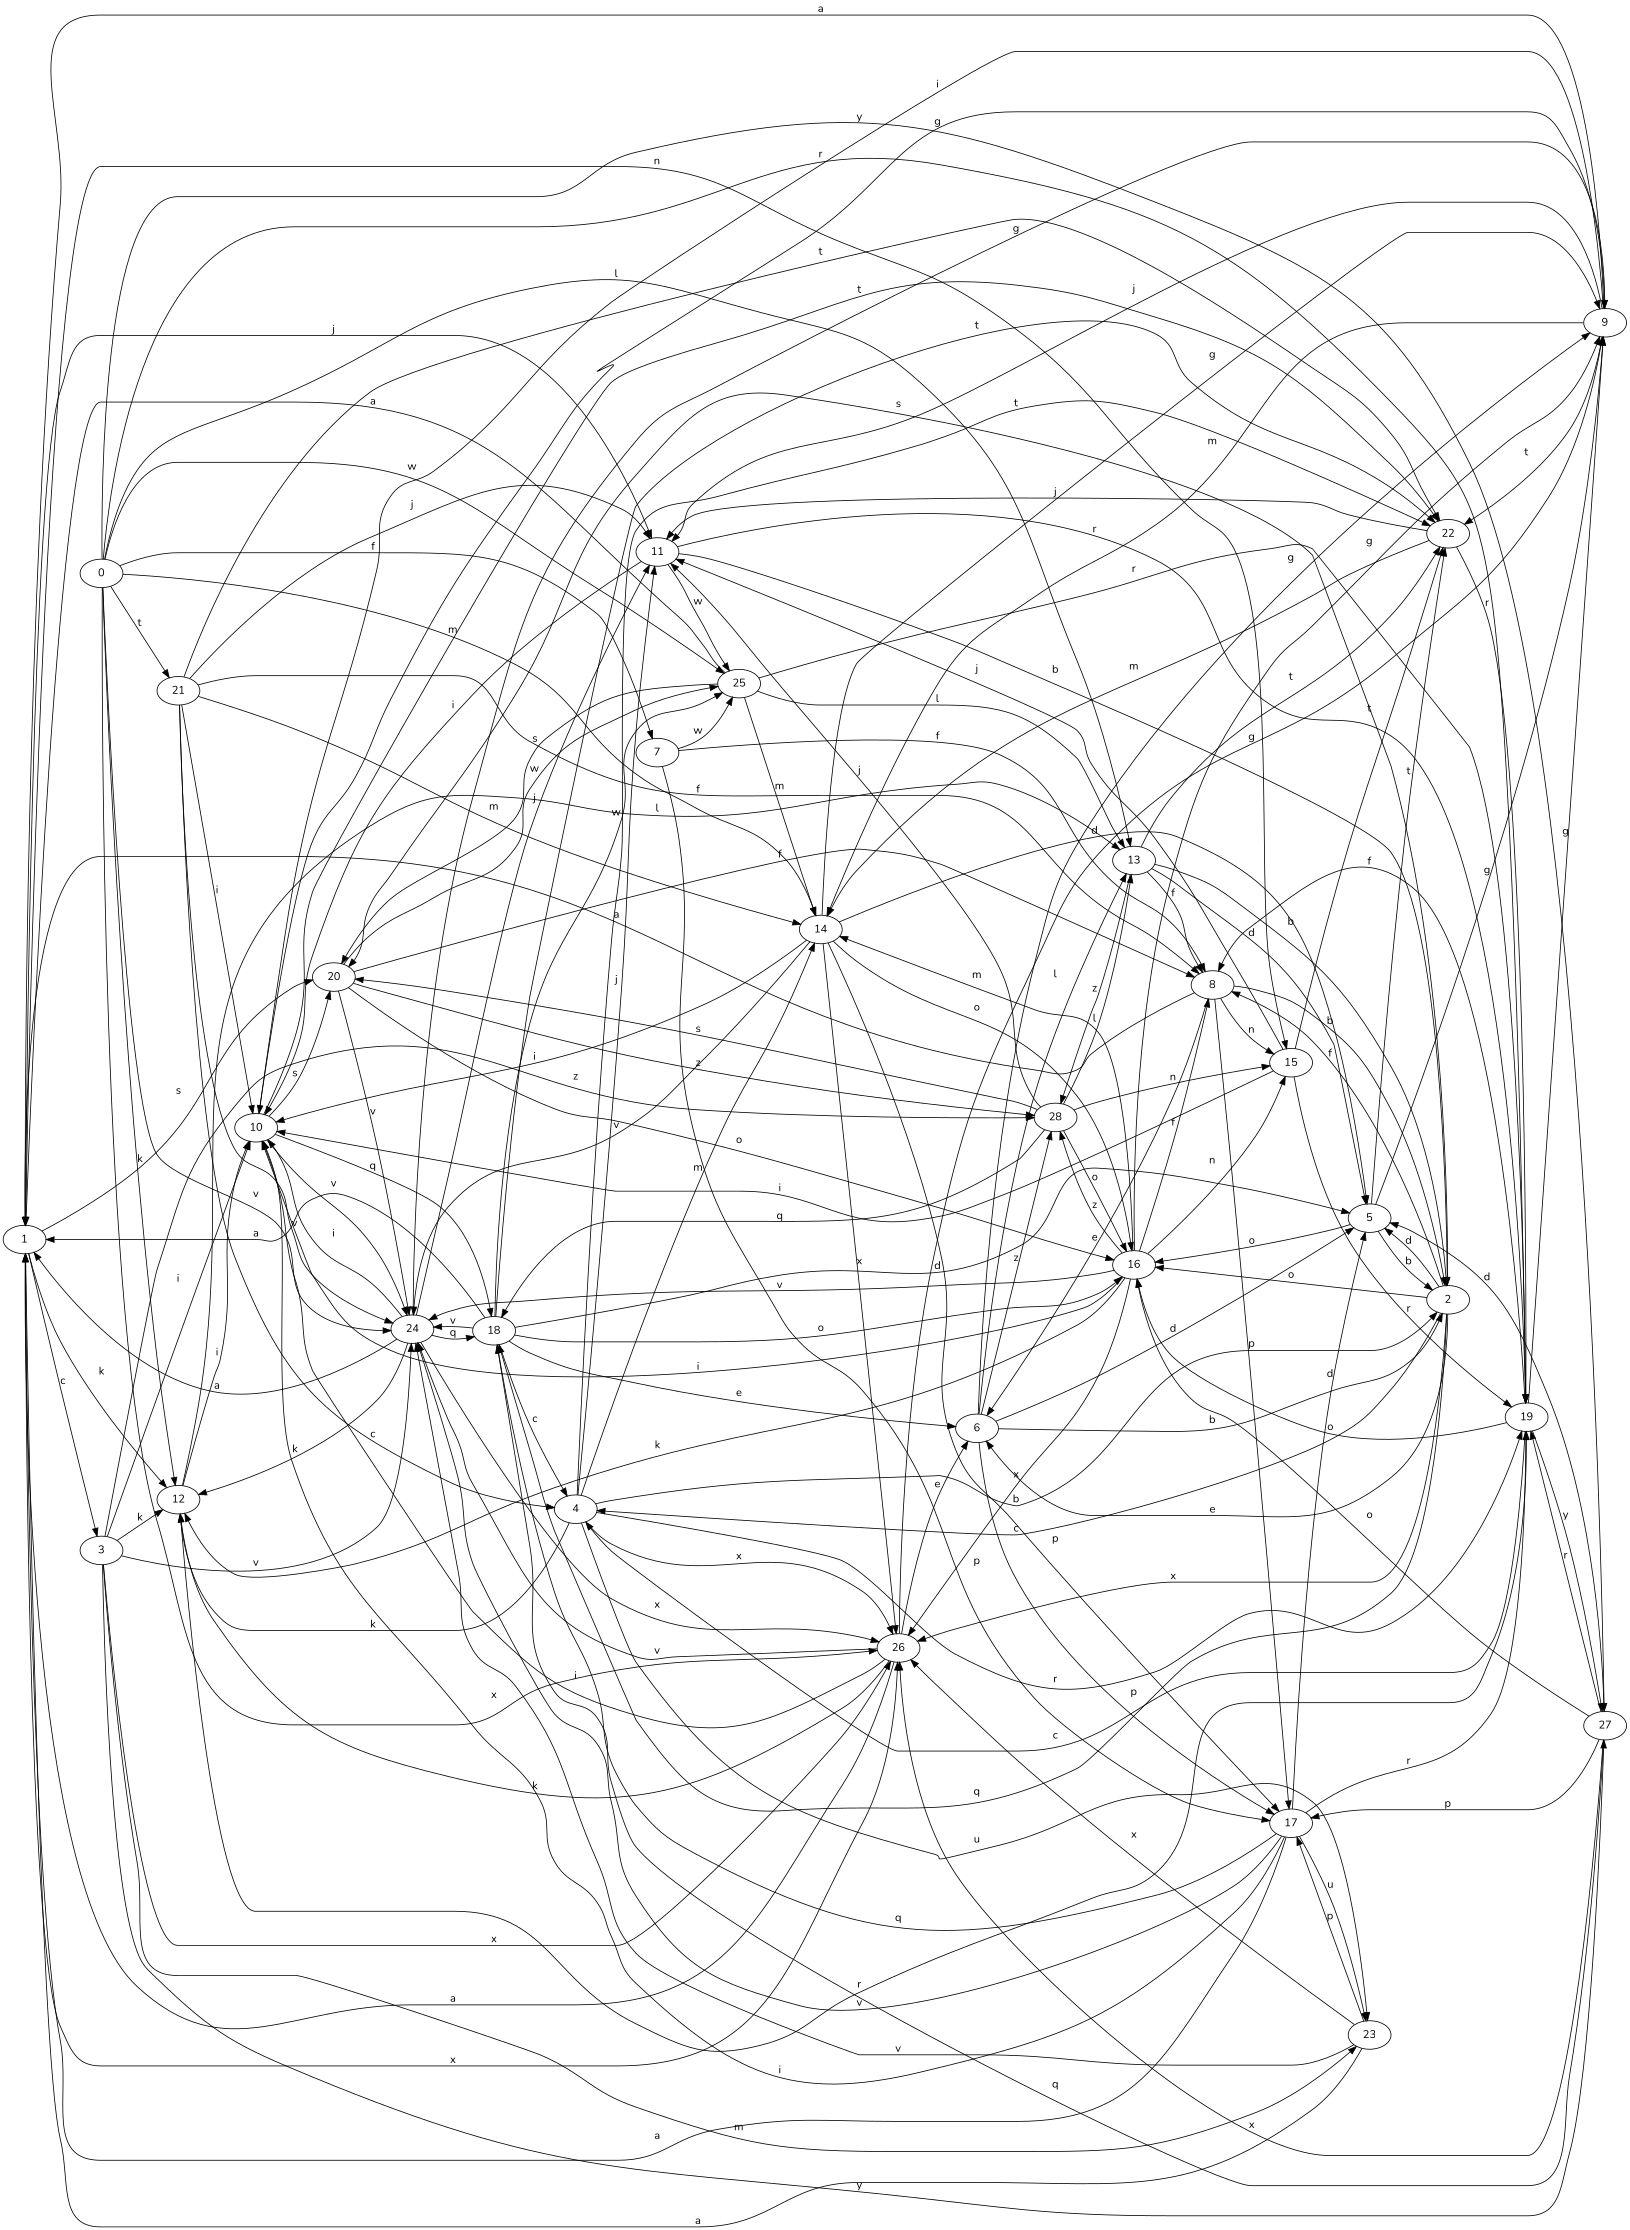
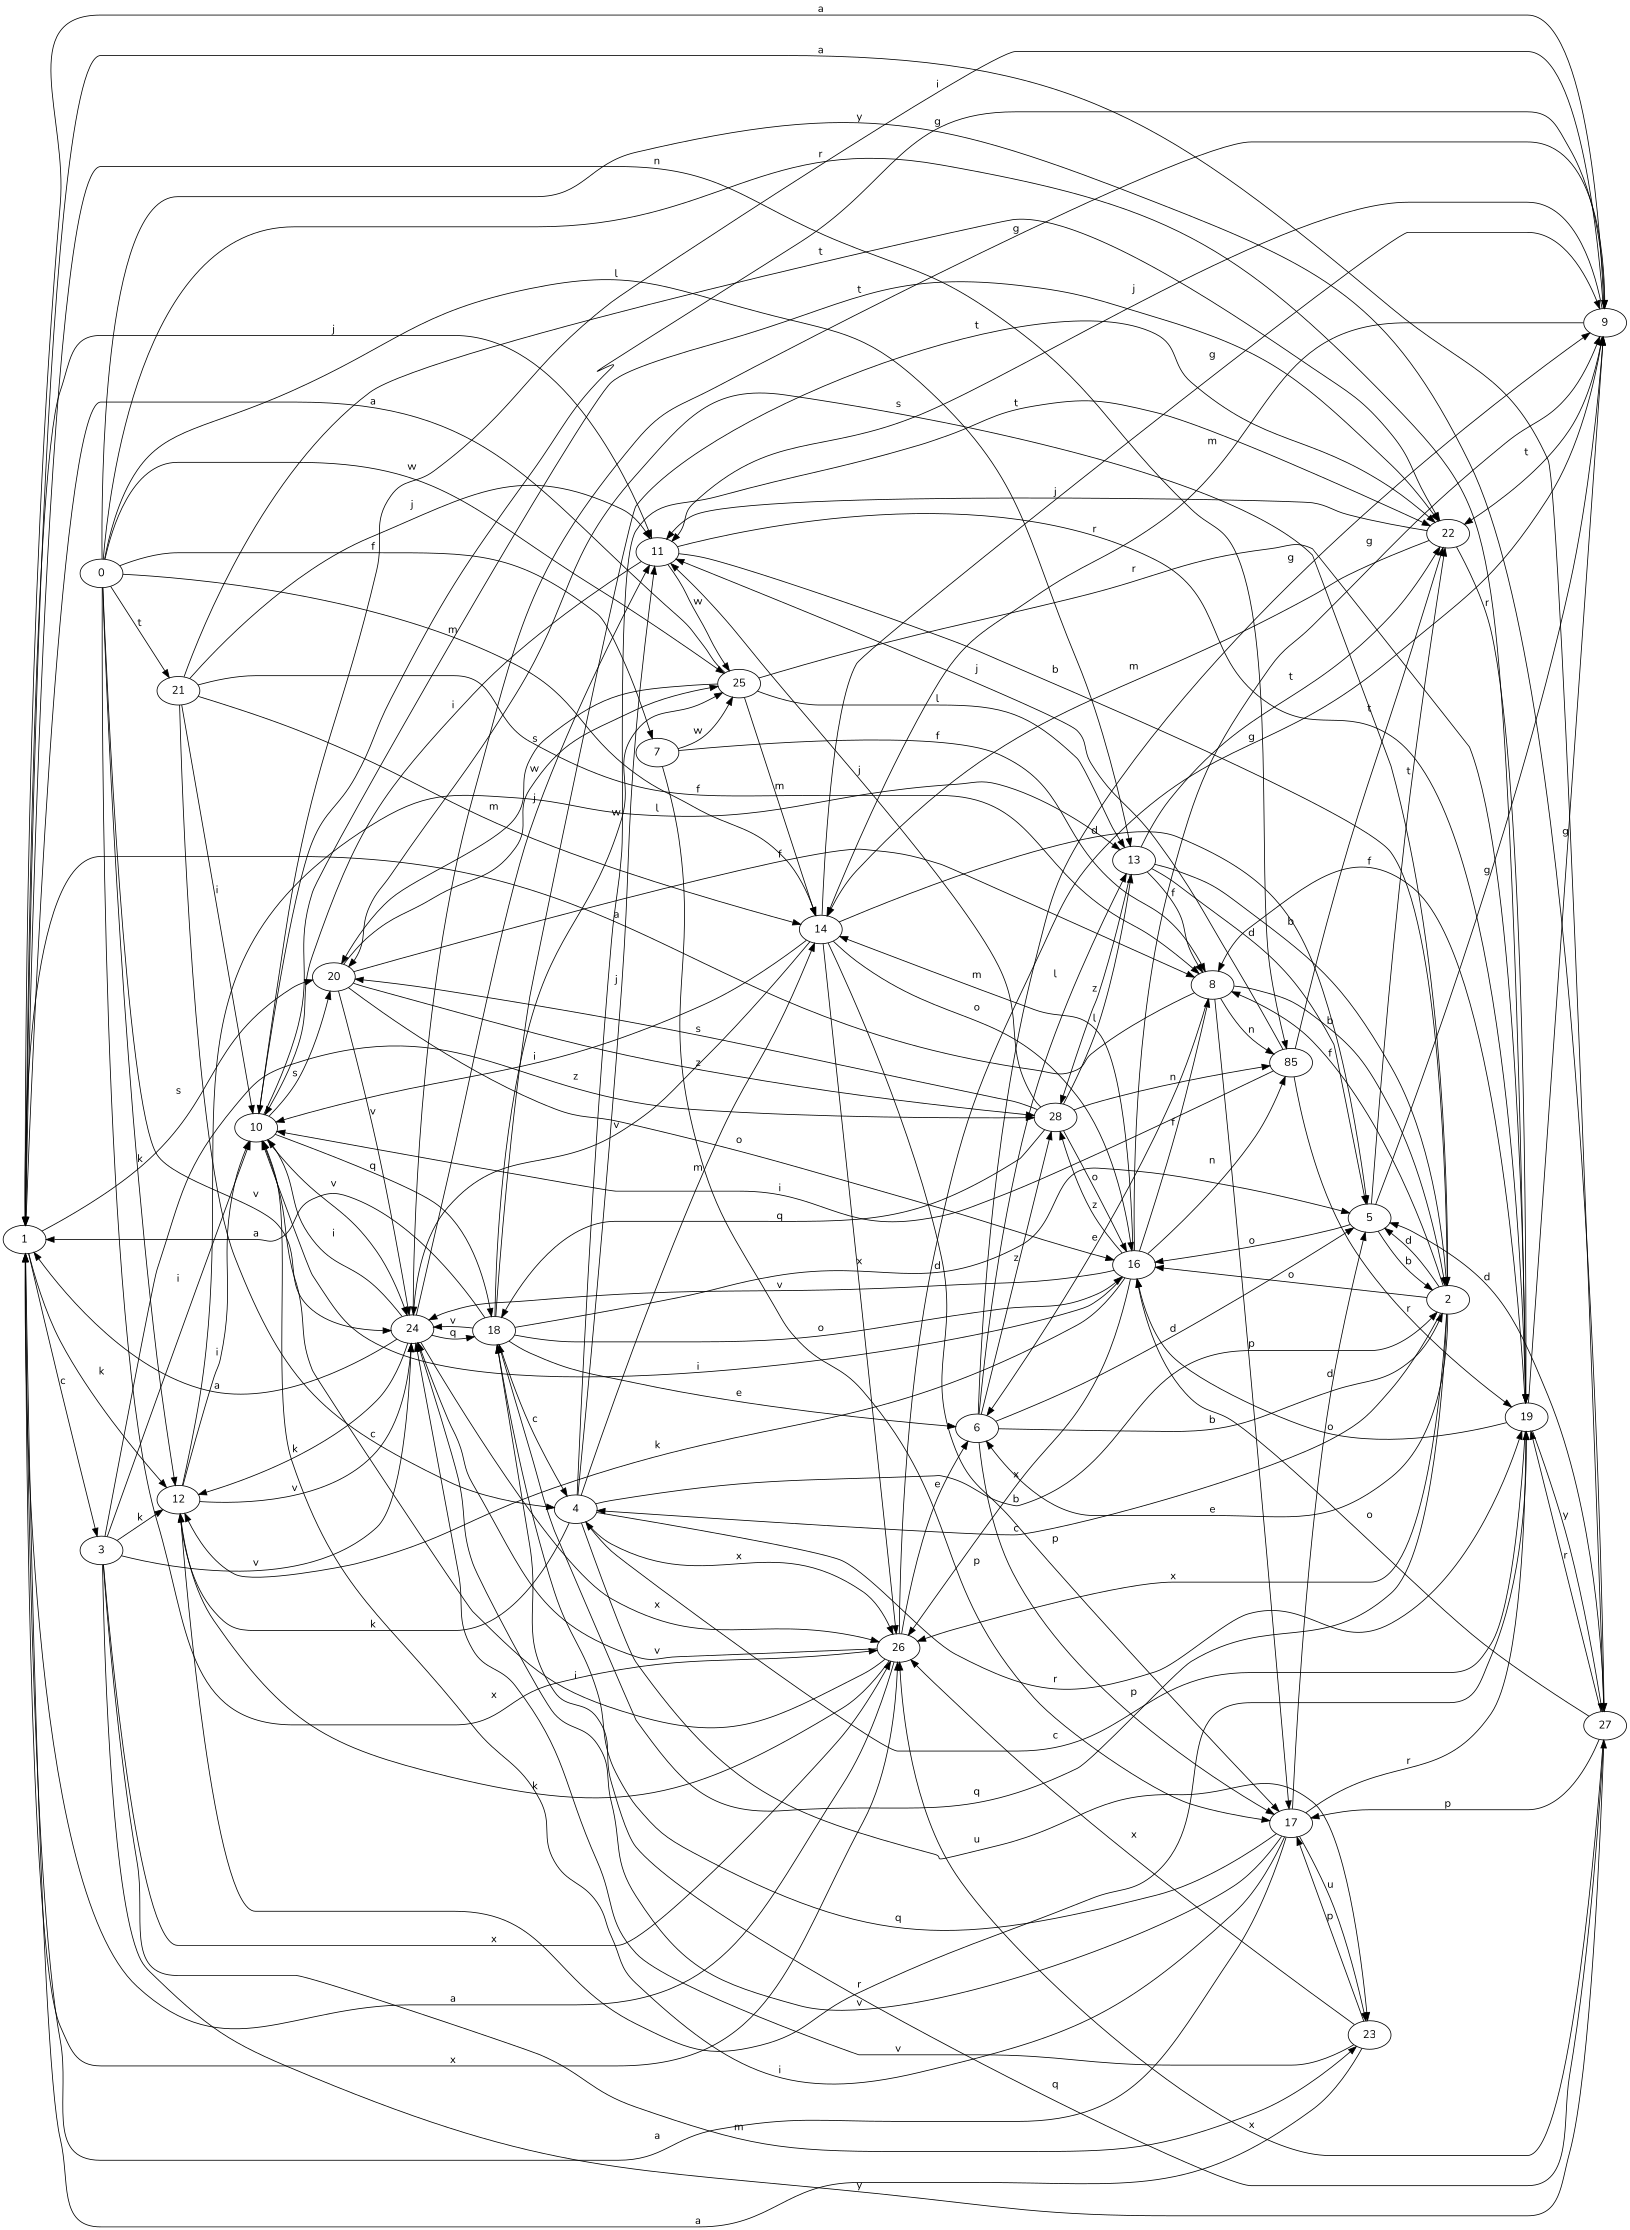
edge "27" -> "1": added, label "a"
edge "21" -> "24": now "12" -> "24"
node "15": label "15" -> "85"
